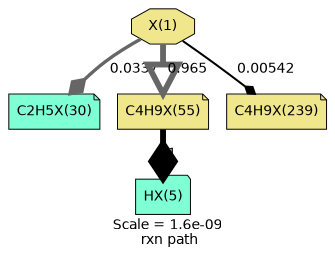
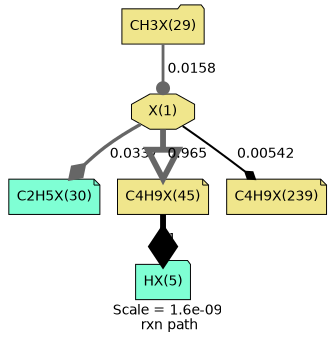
node "CH3X(29)": added
node "C4H9X(55)": label "C4H9X(55)" -> "C4H9X(45)"
